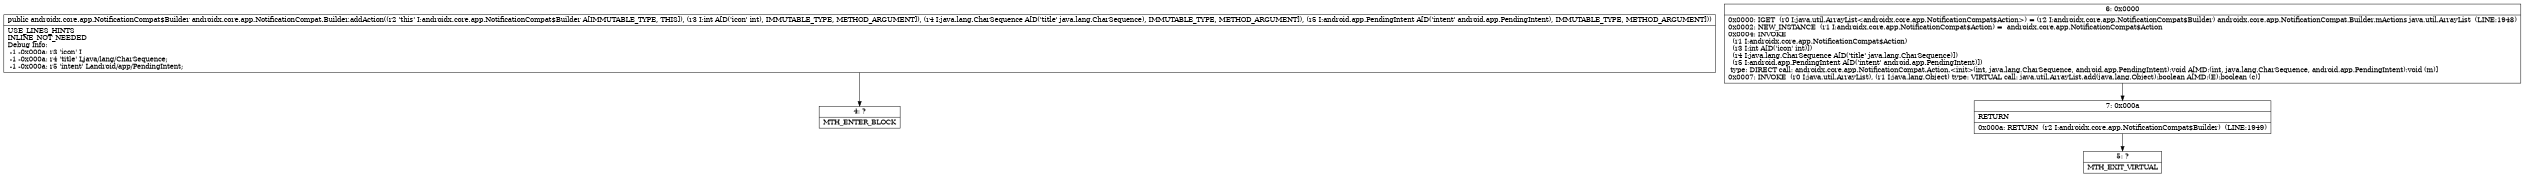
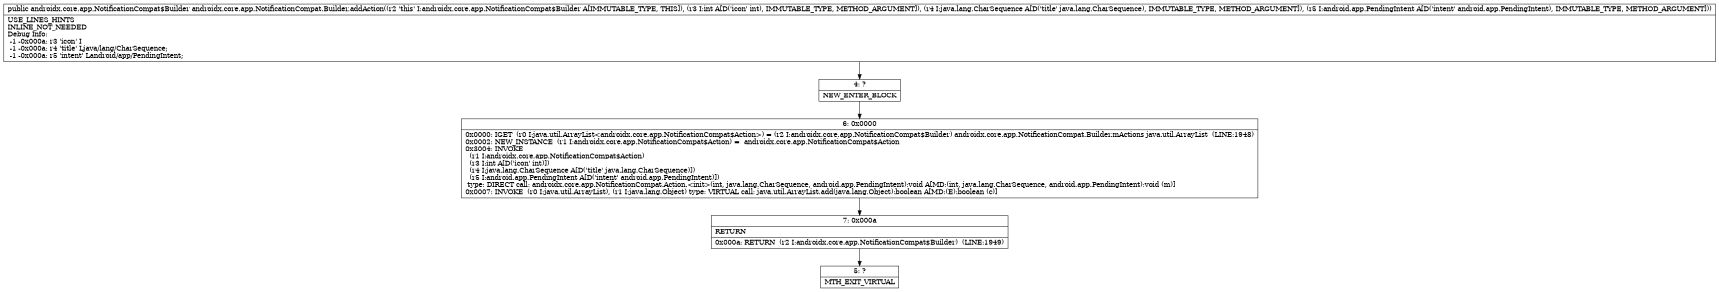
node "6: 0x0000": text "0x0004: INVOKE" -> "0x3004: INVOKE"
edge "4: ?" -> "6: 0x0000": added
node "4: ?": text "MTH_ENTER_BLOCK" -> "NEW_ENTER_BLOCK"
